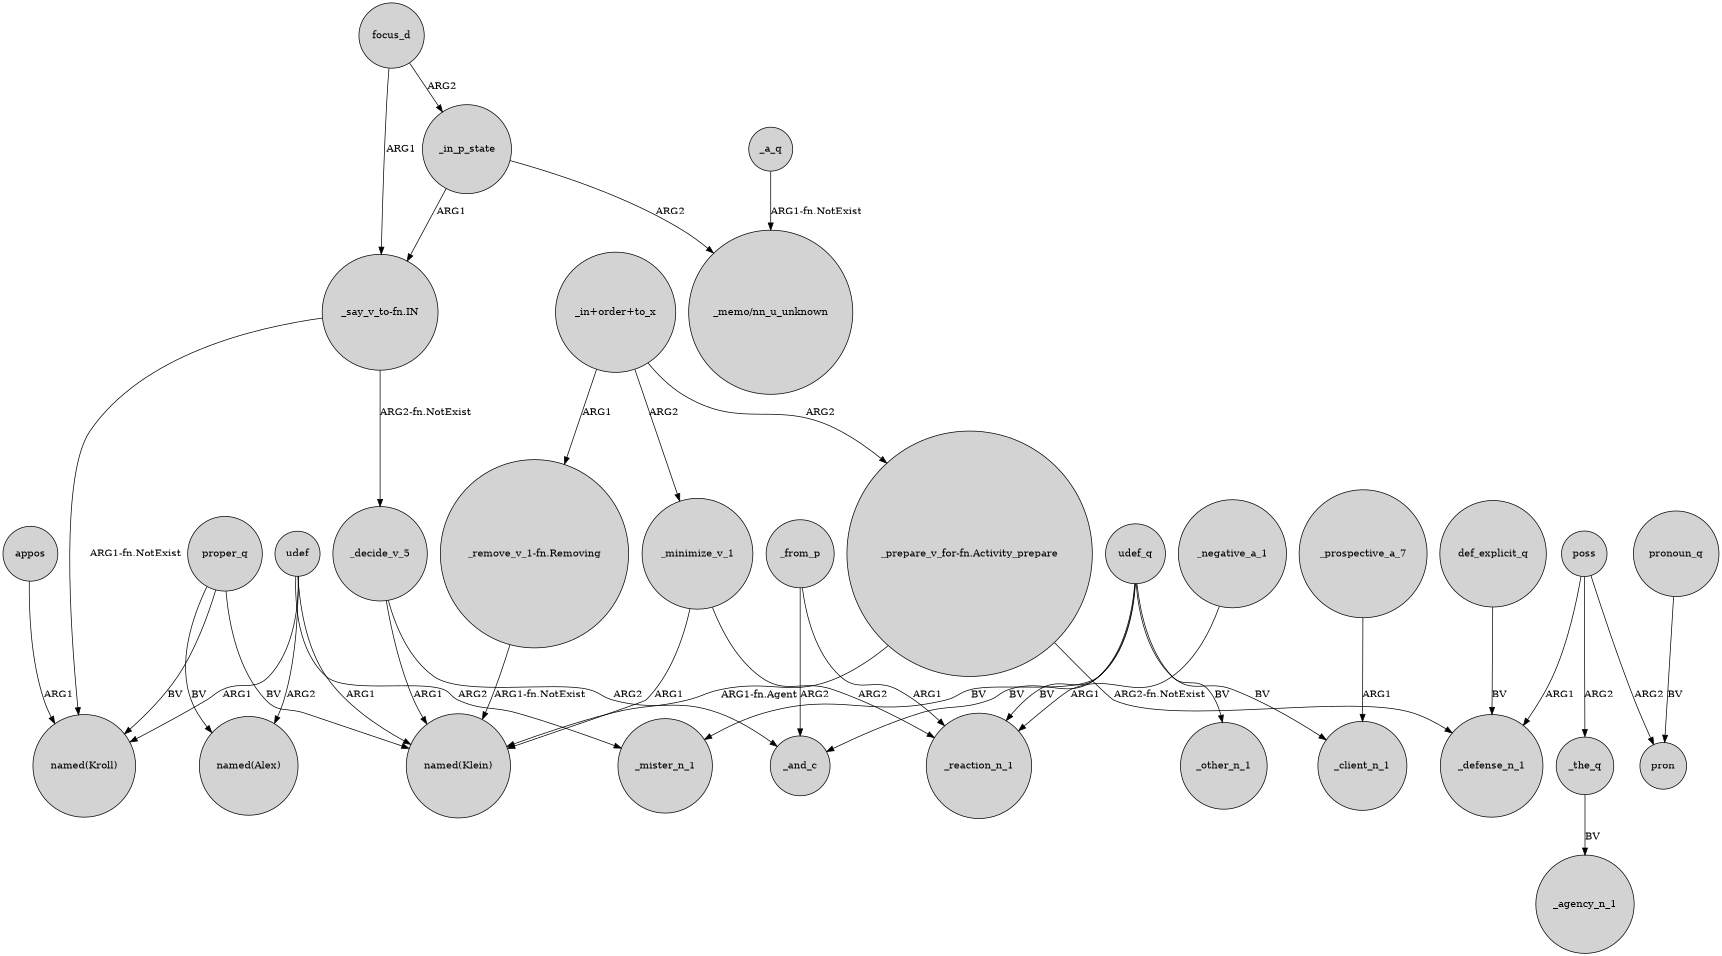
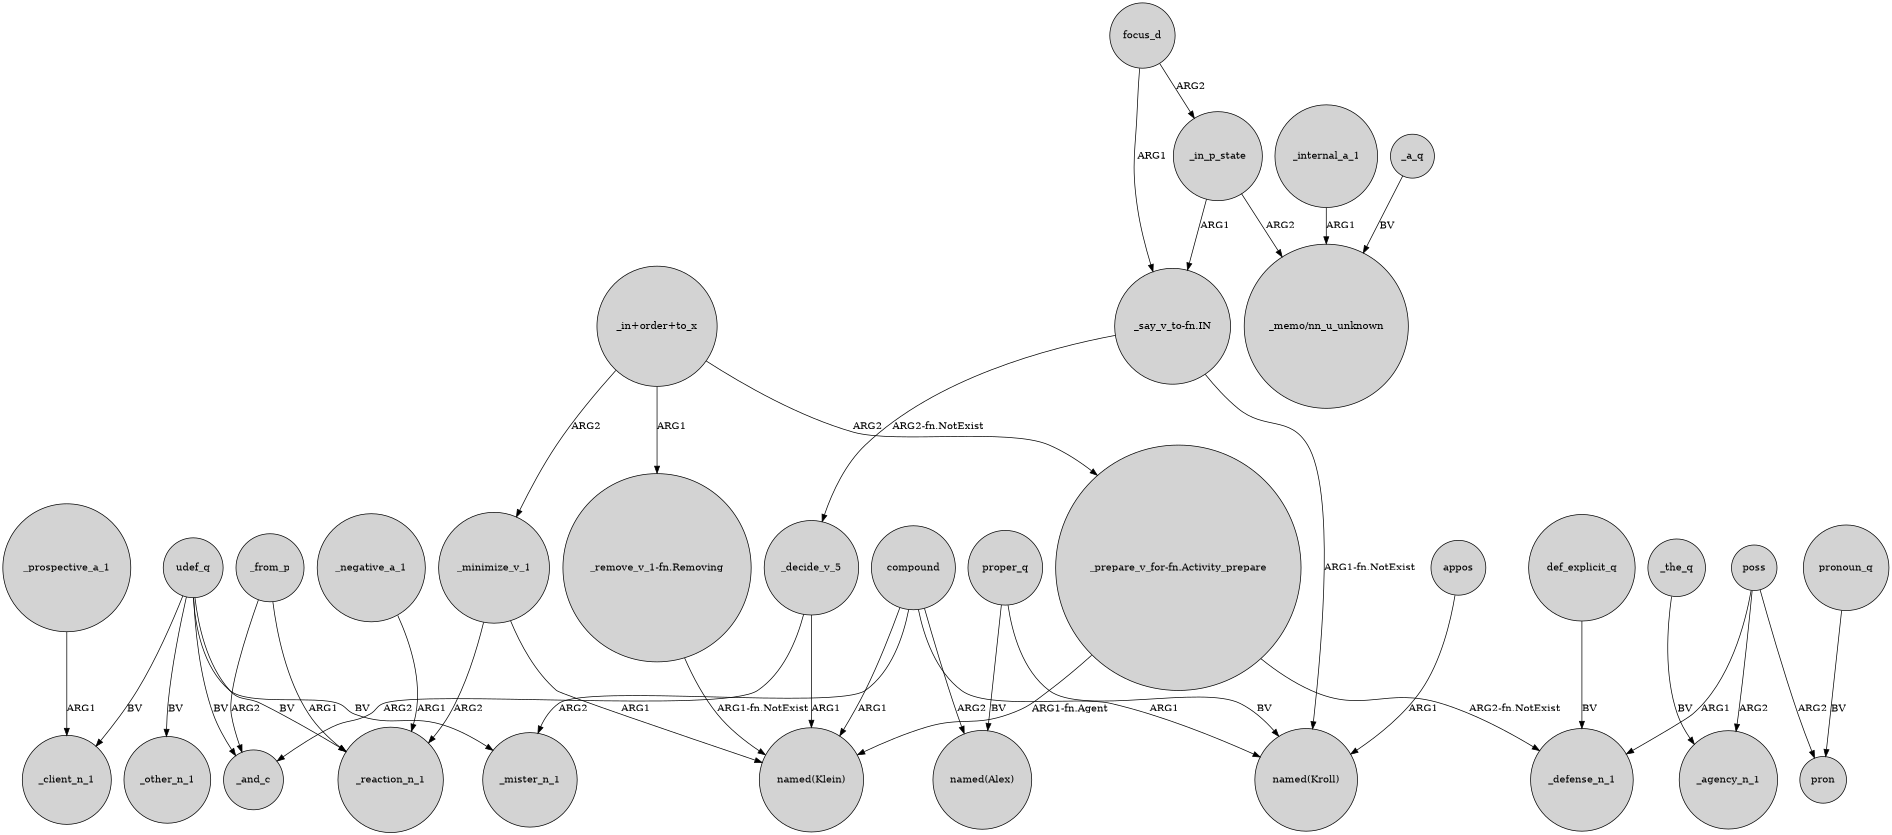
node "_internal_a_1": added
edge "_a_q" -> "_memo/nn_u_unknown": label "ARG1-fn.NotExist" -> "BV"
node "udef": label "udef" -> "compound"
node "_prospective_a_7": label "_prospective_a_7" -> "_prospective_a_1"
edge "poss" -> "_the_q": now "poss" -> "_agency_n_1"
edge "proper_q" -> "named(Klein)": removed, label "BV"
